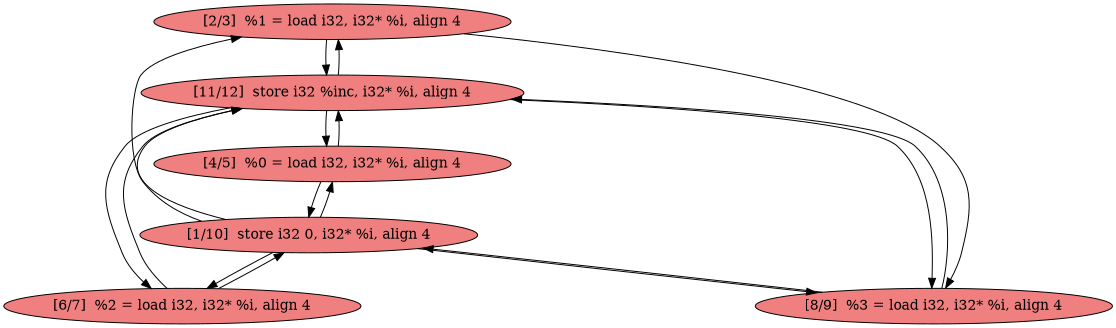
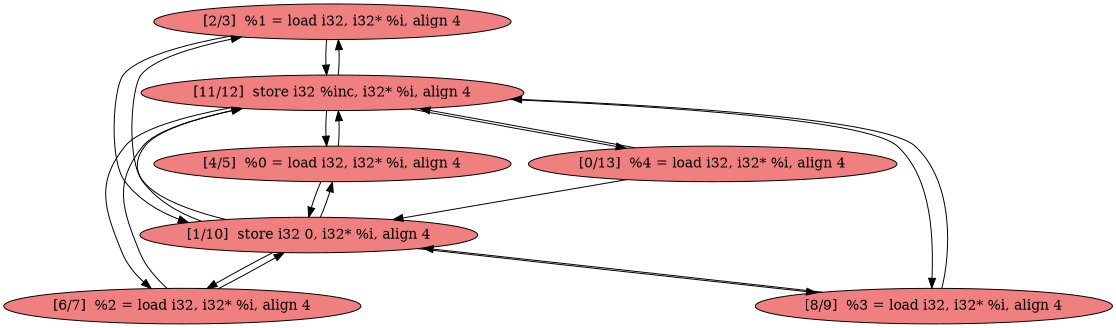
edge "[2/3]  %1 = load i32, i32* %i, align 4" -> "[8/9]  %3 = load i32, i32* %i, align 4": now "[2/3]  %1 = load i32, i32* %i, align 4" -> "[1/10]  store i32 0, i32* %i, align 4"
node "[0/13]  %4 = load i32, i32* %i, align 4": added
